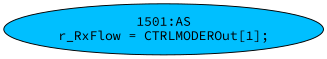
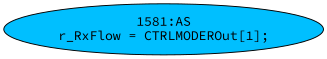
node "1501:AS r_RxFlow = CTRLMODEROut[1];": label "1501:AS r_RxFlow = CTRLMODEROut[1];" -> "1581:AS r_RxFlow = CTRLMODEROut[1];"
